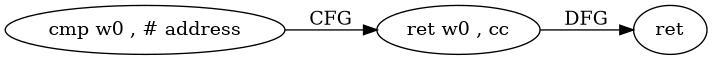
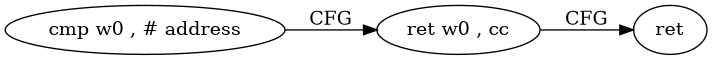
edge "ret w0 , cc" -> "ret": label "DFG" -> "CFG"
